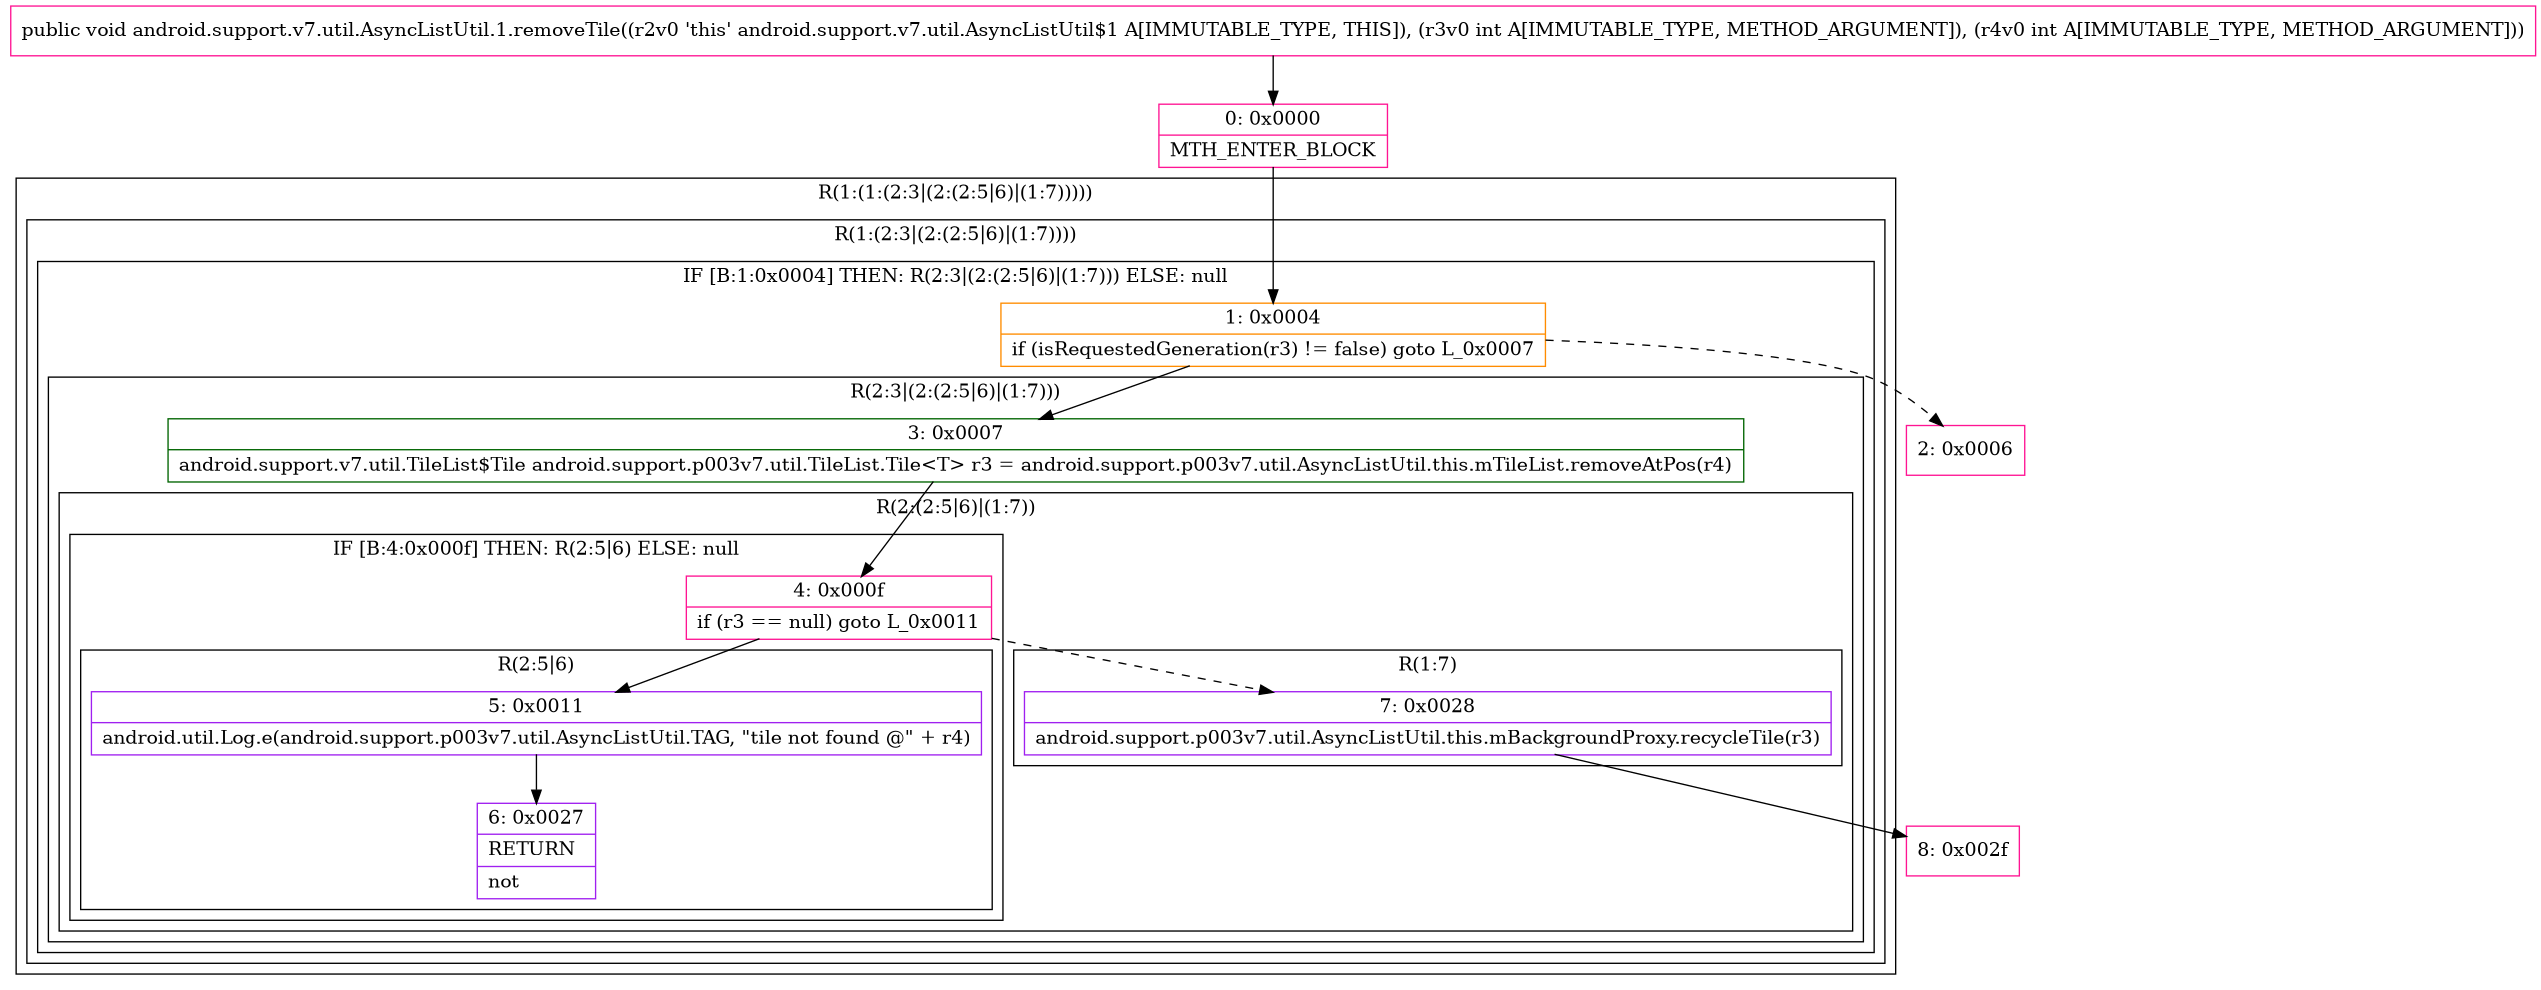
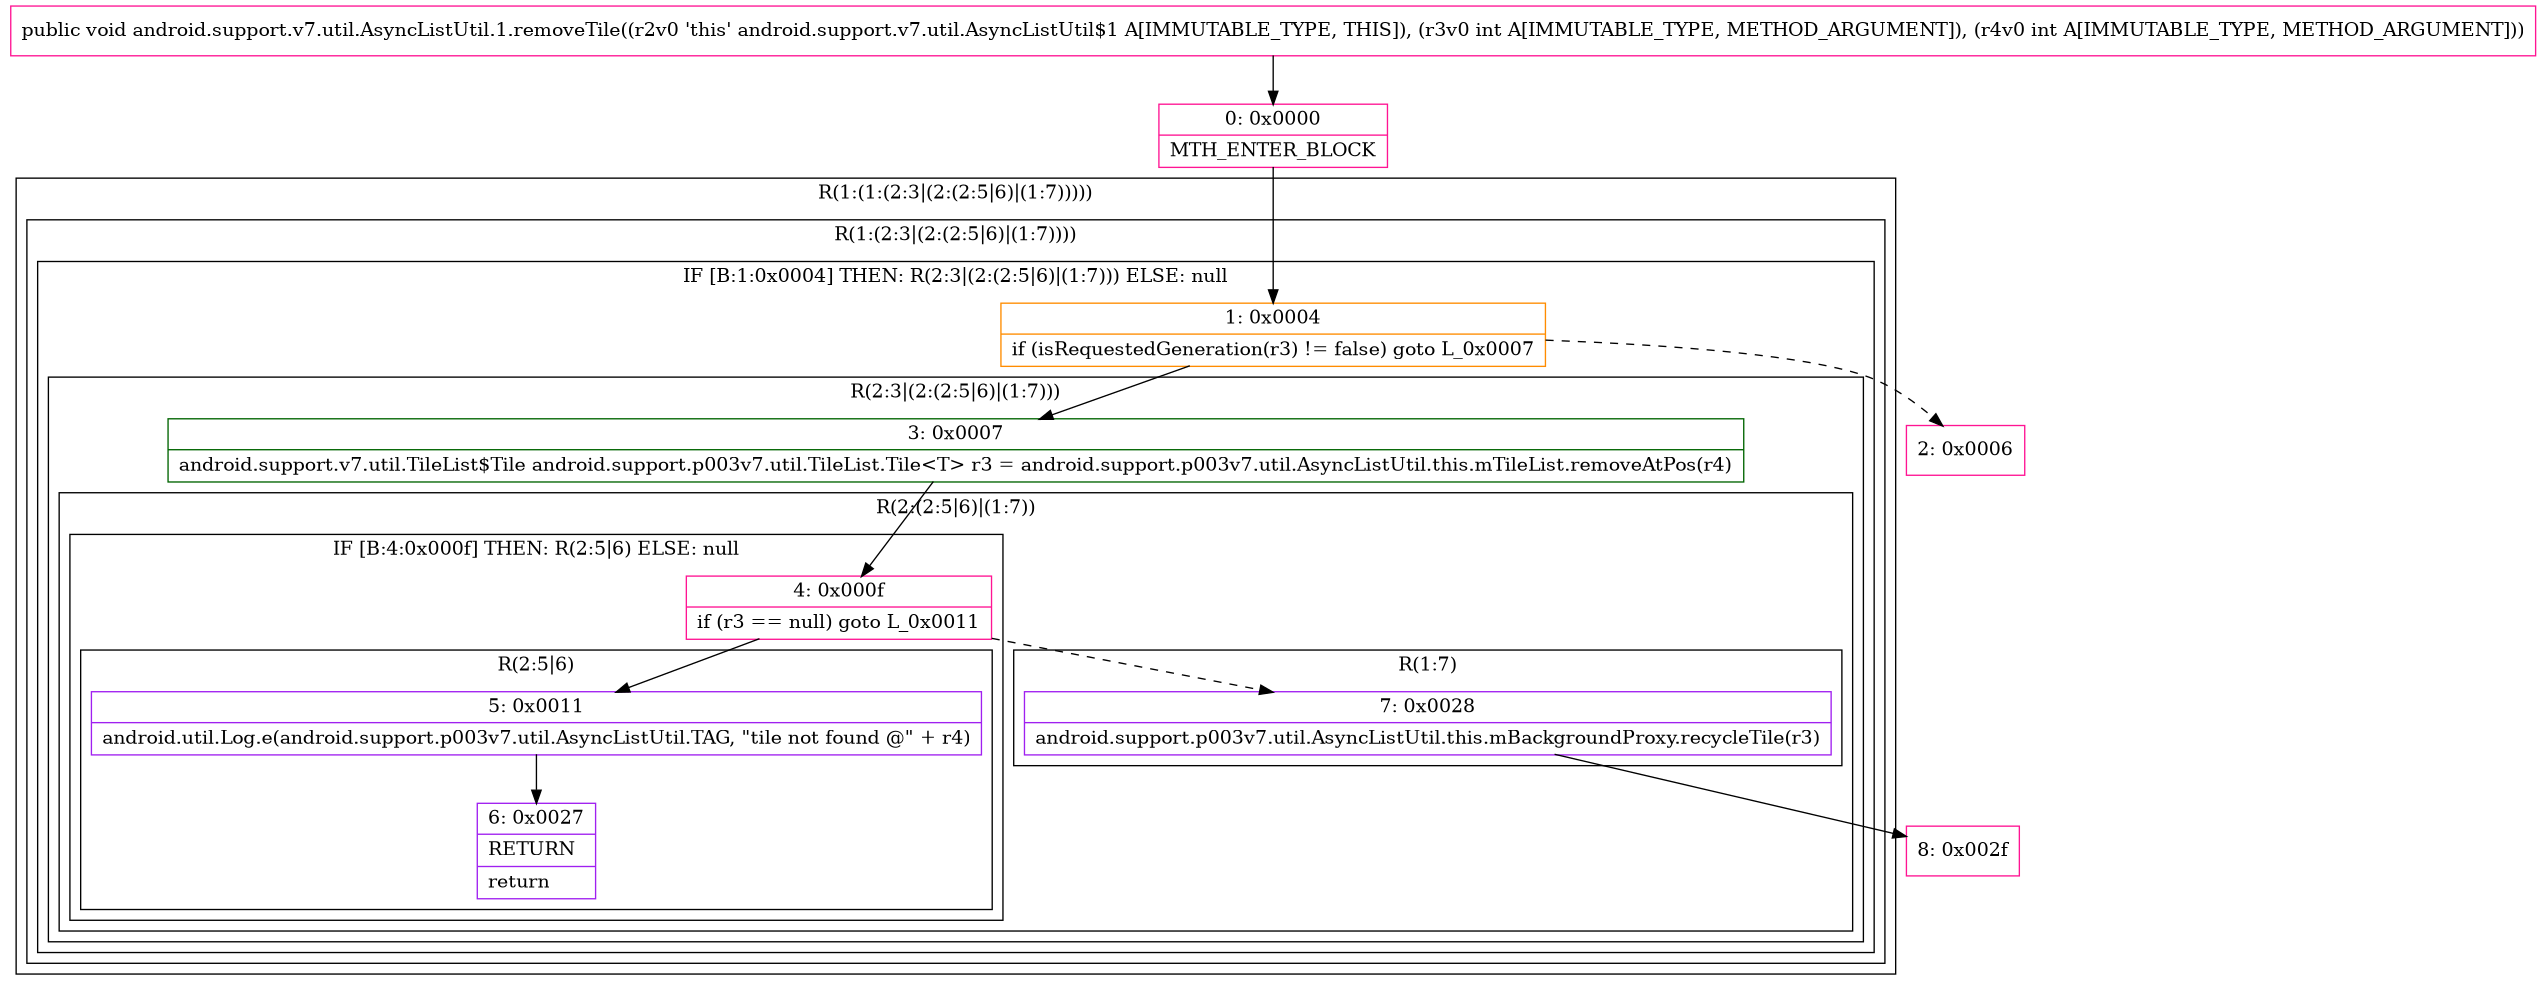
node "6: 0x0027": text "not" -> "return"
